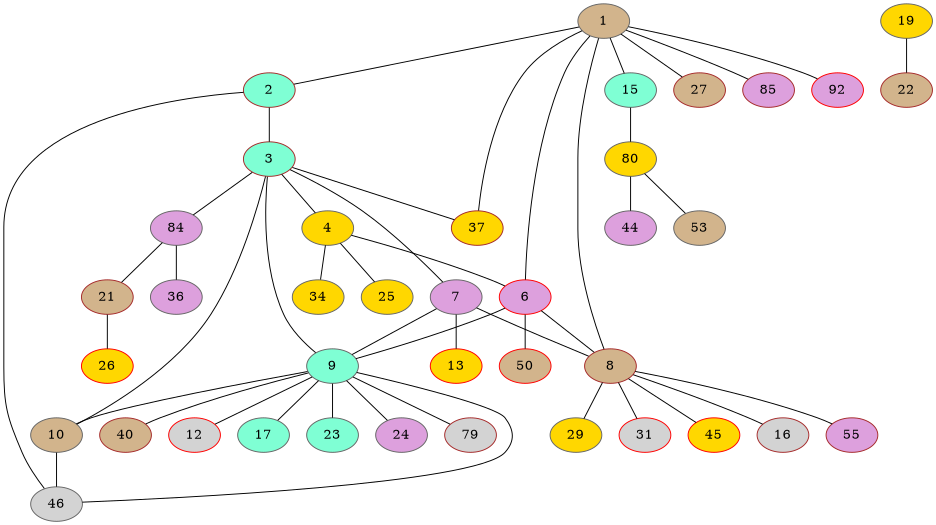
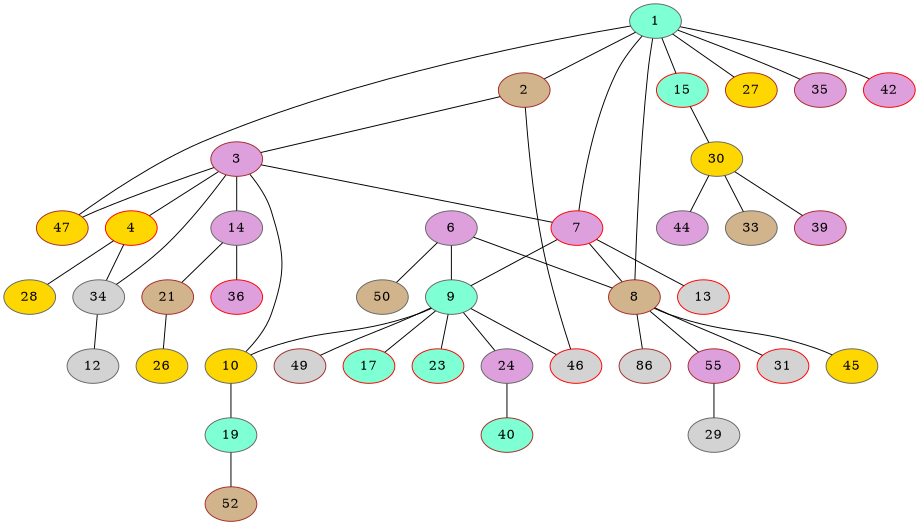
node "1": fillcolor tan -> aquamarine
node "19": fillcolor gold -> aquamarine
node "2": fillcolor aquamarine -> tan
node "15": color gray40 -> red
node "27": fillcolor tan -> gold
node "85": label "85" -> "35"
node "92": label "92" -> "42"
node "22": label "22" -> "52"
edge "1" -- "6": now "1" -- "7"
node "3": fillcolor aquamarine -> plum
node "80": label "80" -> "30"
node "84": label "84" -> "14"
node "4": color gray40 -> red
node "37": label "37" -> "47"
node "53": label "53" -> "33"
node "39": added
edge "4" -- "6": removed
edge "3" -- "9": now "3" -- "34"
node "36": color gray40 -> red
node "34": fillcolor gold -> lightgrey
node "25": label "25" -> "28"
node "7": color gray40 -> red
node "6": color red -> gray40
node "26": color red -> gray40
node "13": fillcolor gold -> lightgrey
node "50": color red -> gray40
edge "9" -- "40": now "24" -- "40"
edge "9" -- "12": now "34" -- "12"
edge "8" -- "29": now "55" -- "29"
node "10": fillcolor tan -> gold
node "40": fillcolor tan -> aquamarine
node "12": color red -> gray40
node "17": color gray40 -> red
node "23": color gray40 -> red
node "79": label "79" -> "49"
node "29": fillcolor gold -> lightgrey
node "45": color red -> gray40
node "16": label "16" -> "86"
edge "10" -- "46": now "10" -- "19"
node "46": color gray40 -> red
